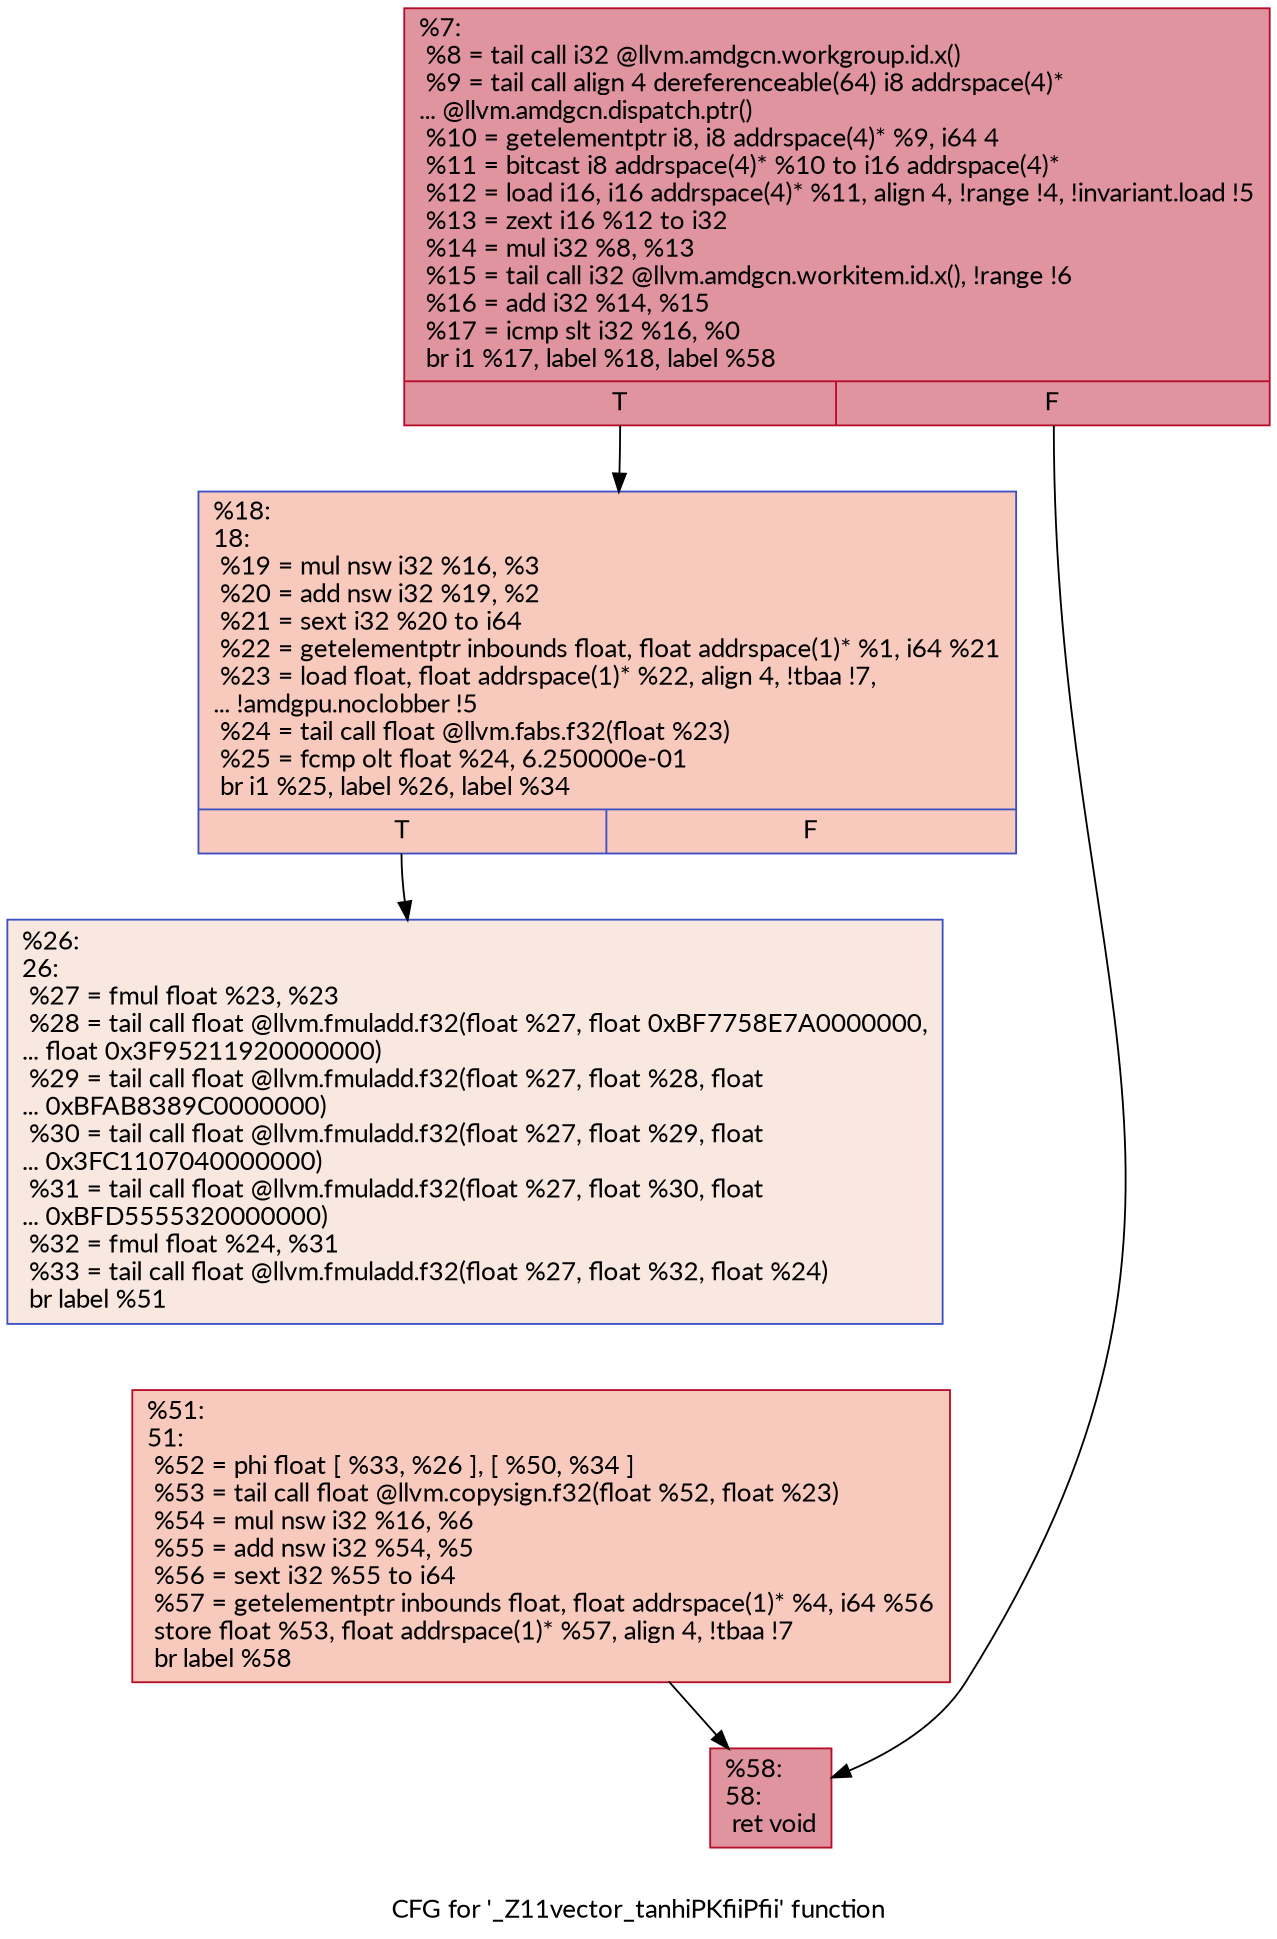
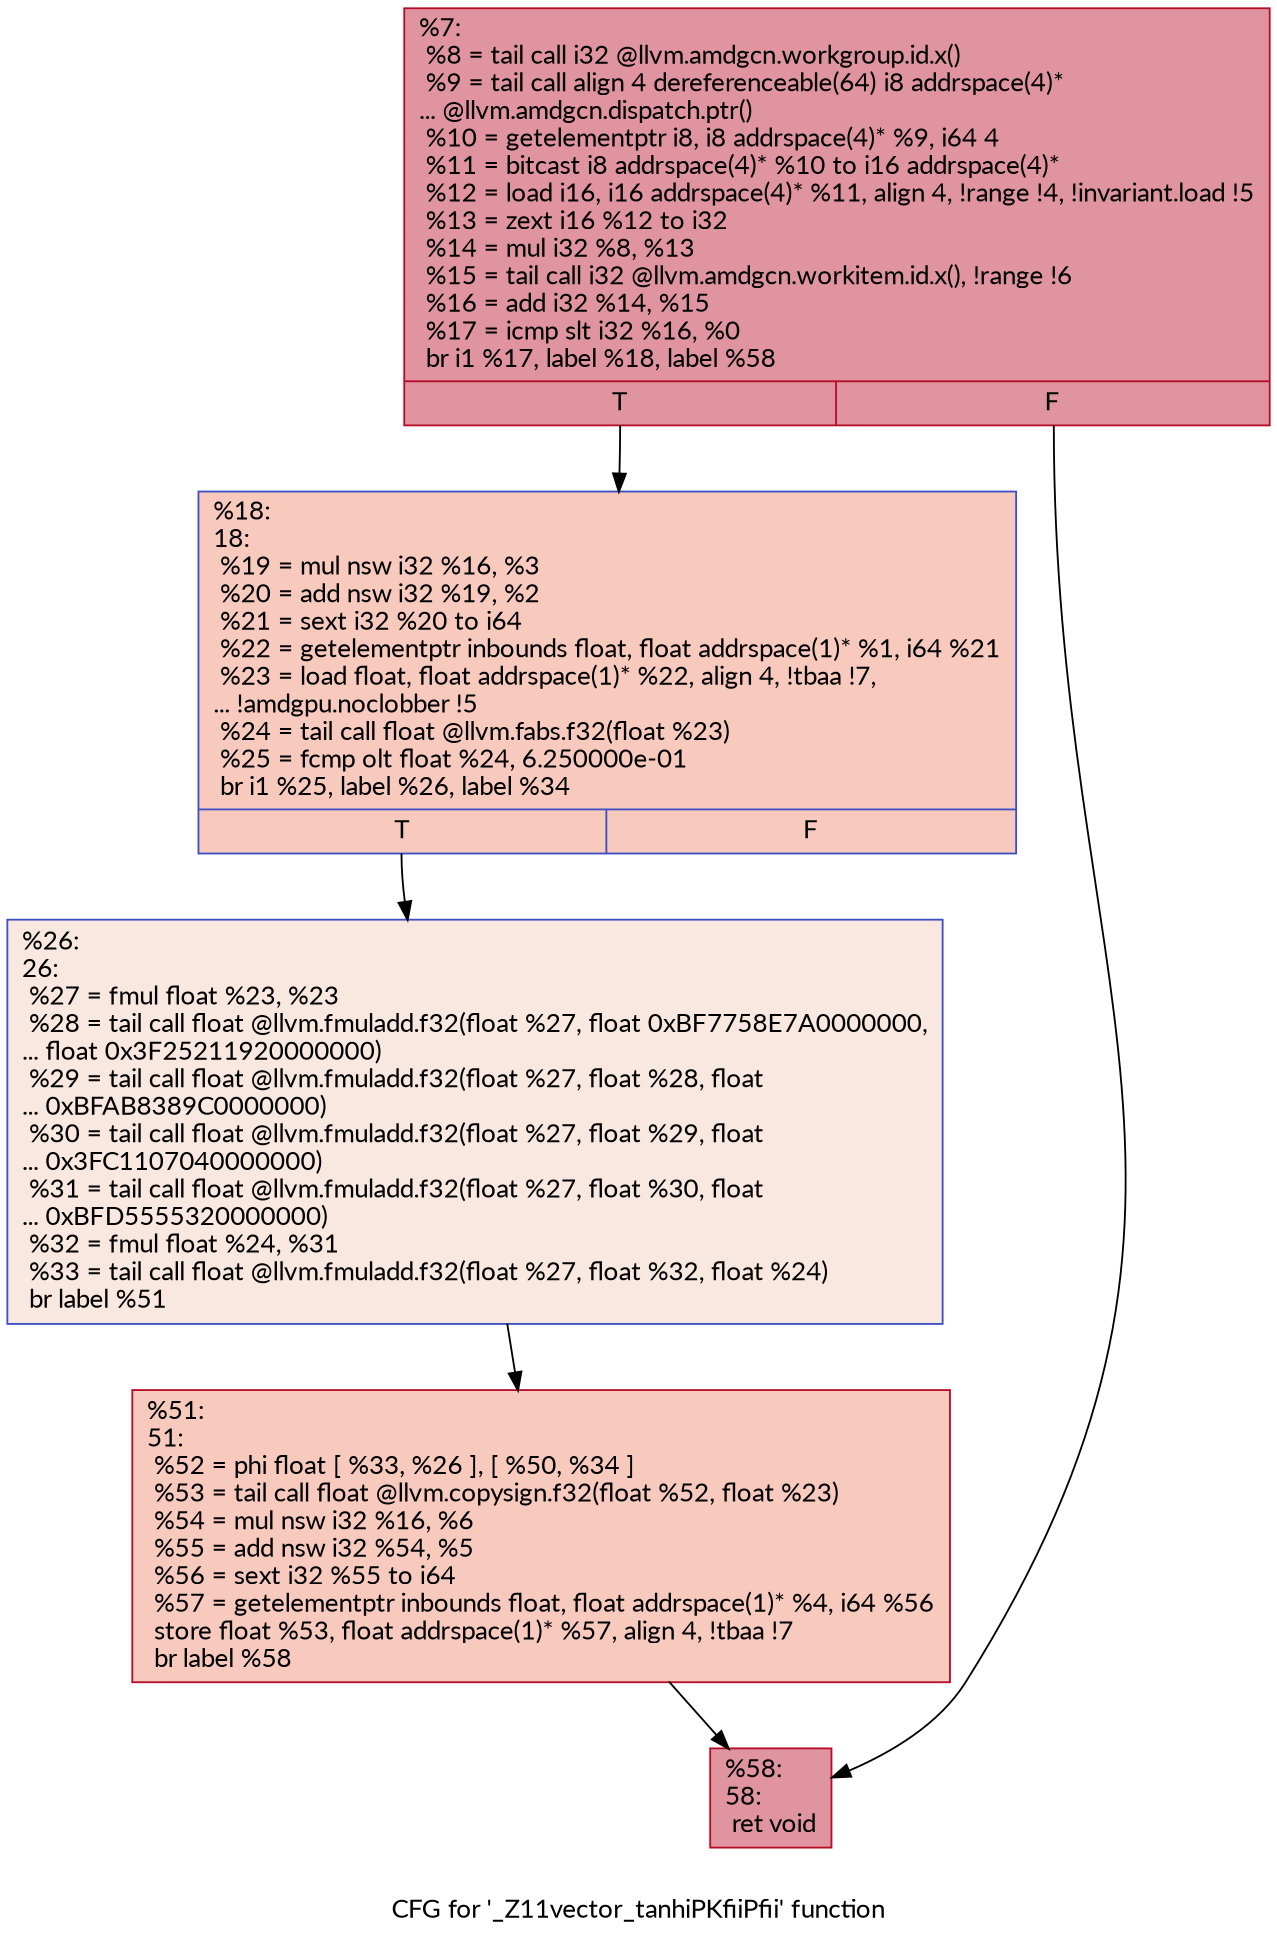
node "%26:": text "... float 0x3F95211920000000)" -> "... float 0x3F25211920000000)"
edge "%26:" -> "%51:": added
